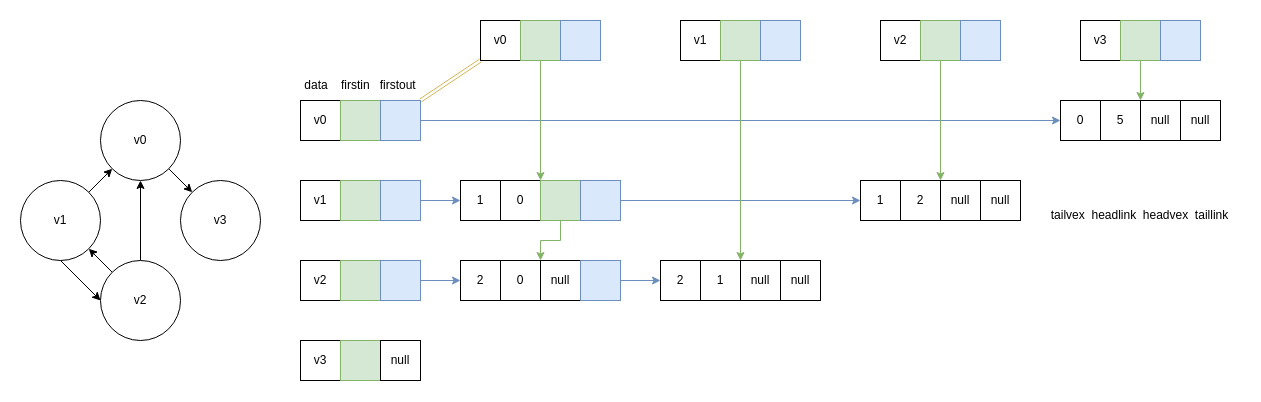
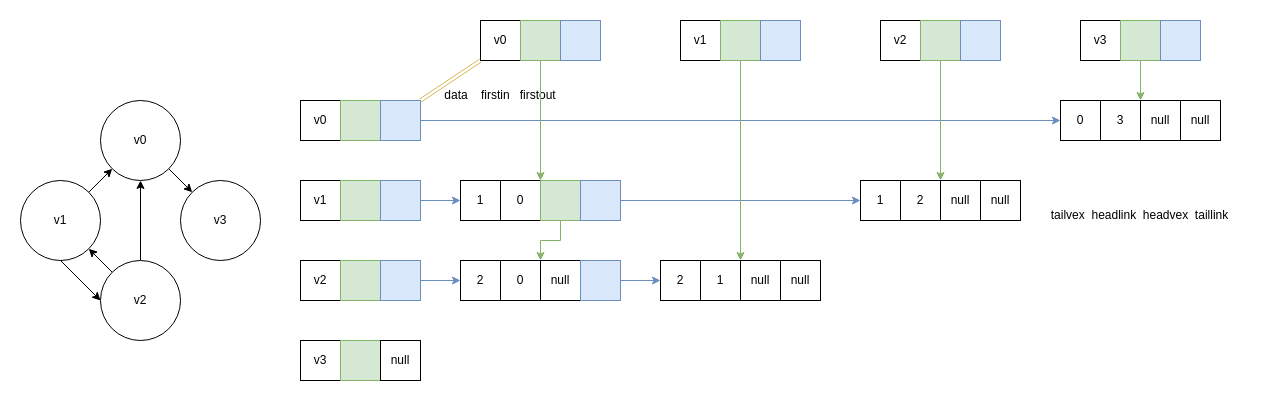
node "data firstin firstout": moved (361, 86) -> (501, 96)
node "5": label "5" -> "3"
